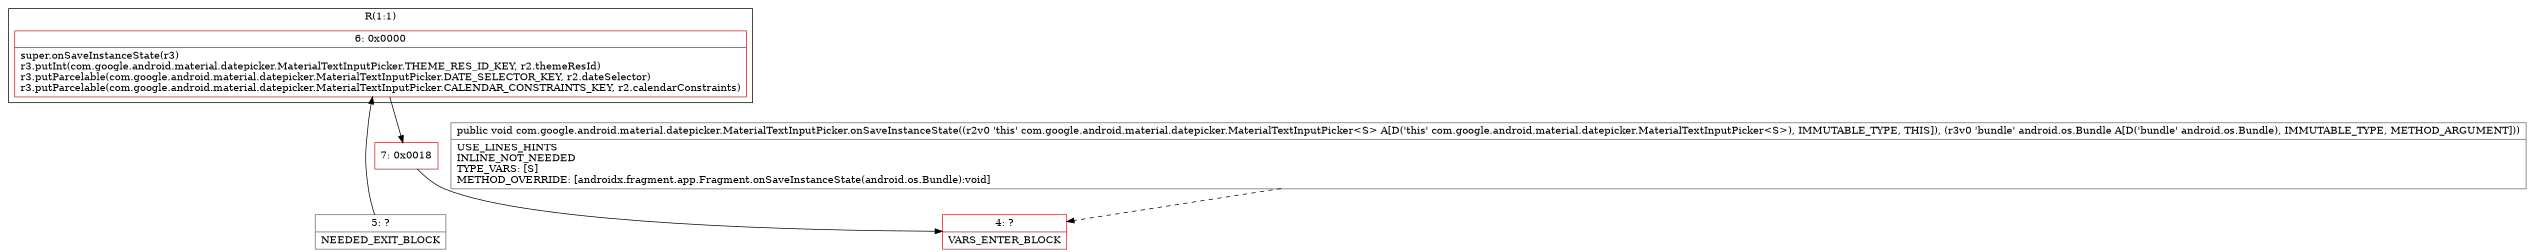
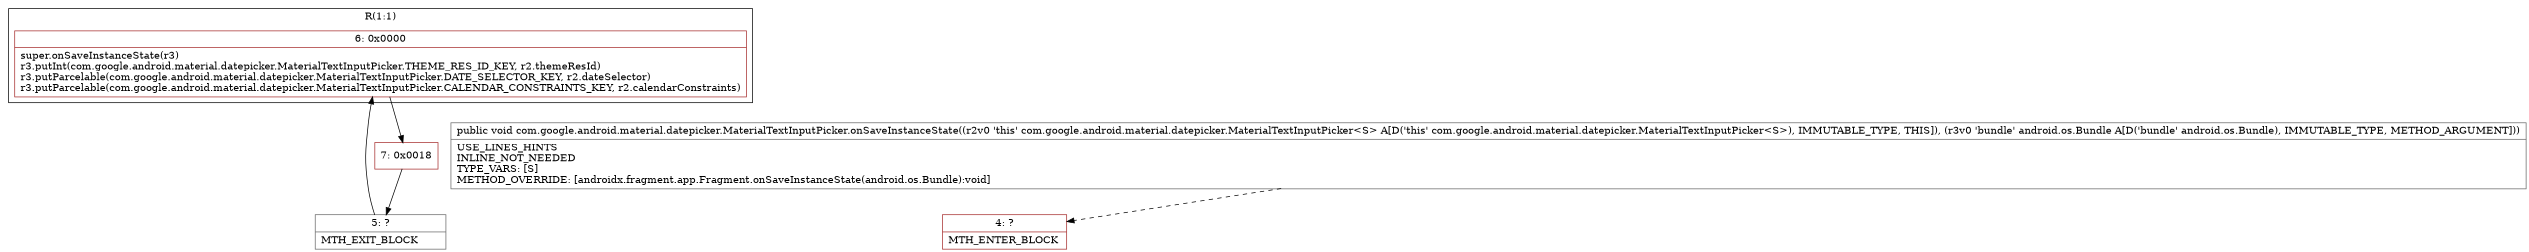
edge "7: 0x0018" -> "4: ?": now "7: 0x0018" -> "5: ?"
node "5: ?": text "NEEDED_EXIT_BLOCK" -> "MTH_EXIT_BLOCK"
node "4: ?": text "VARS_ENTER_BLOCK" -> "MTH_ENTER_BLOCK"
